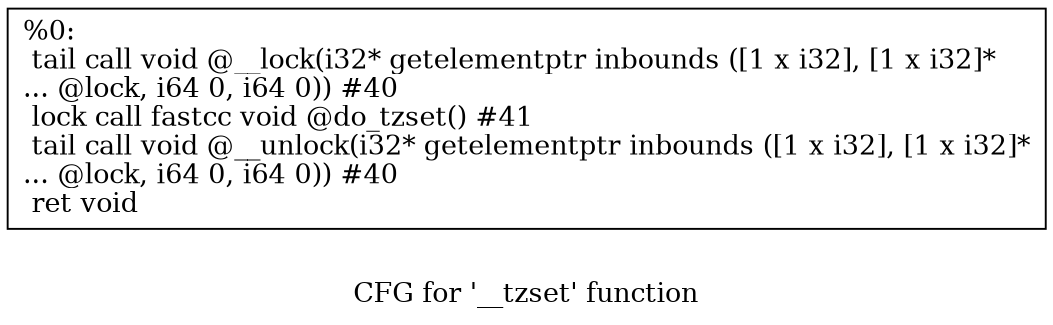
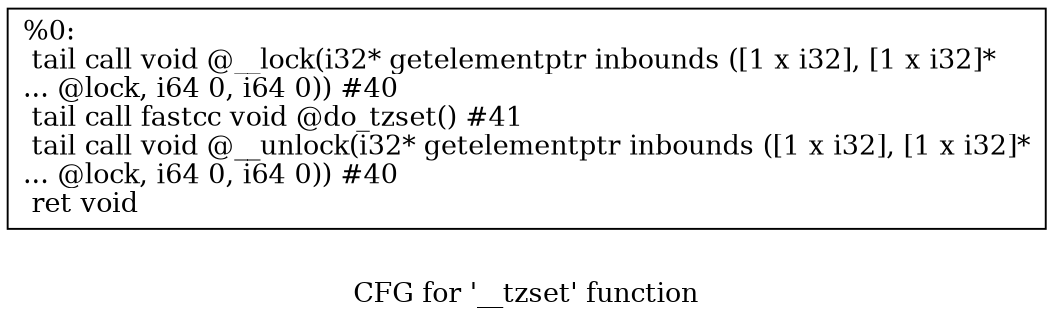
node "%0:": text "lock call fastcc void @do_tzset() #41" -> "tail call fastcc void @do_tzset() #41"
